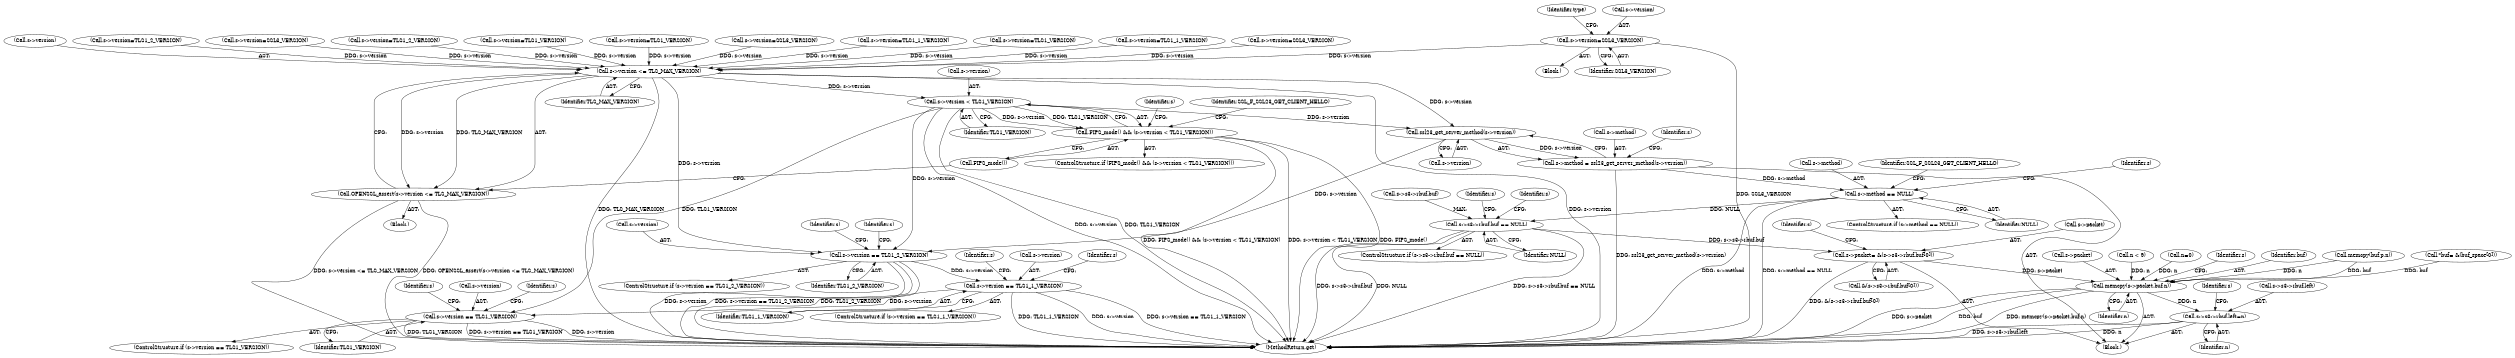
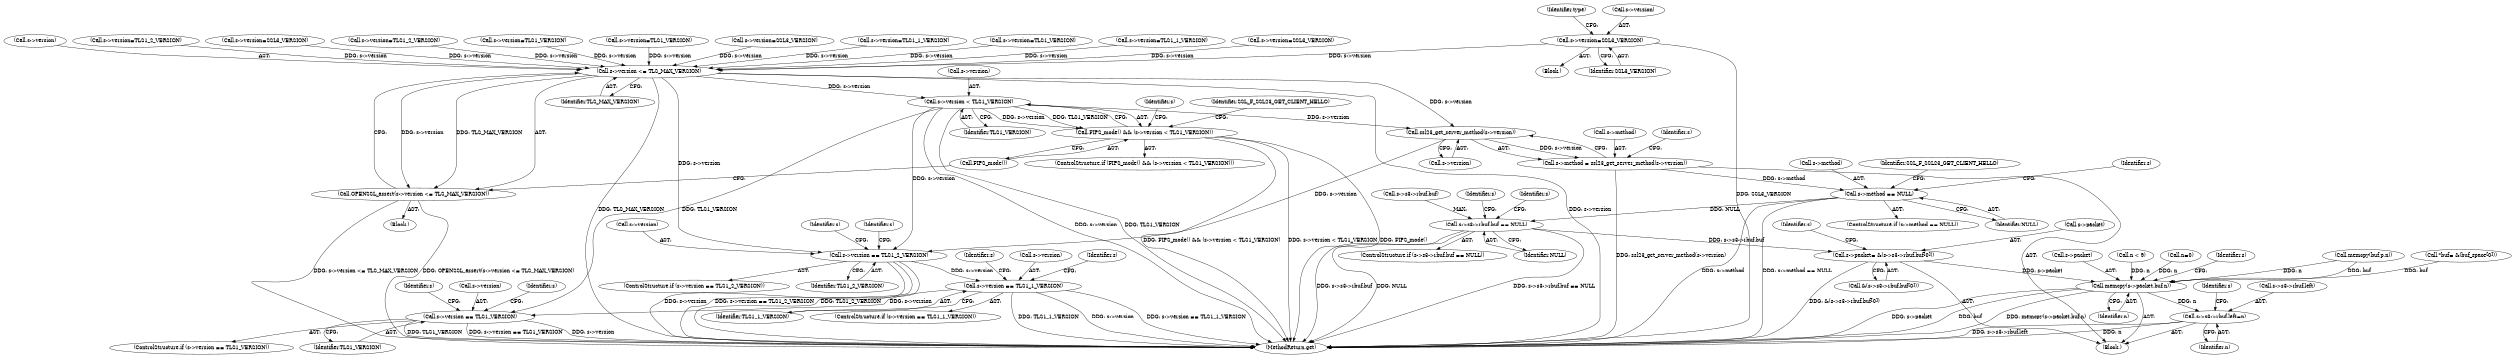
node "(Identifier,buf)": removed
